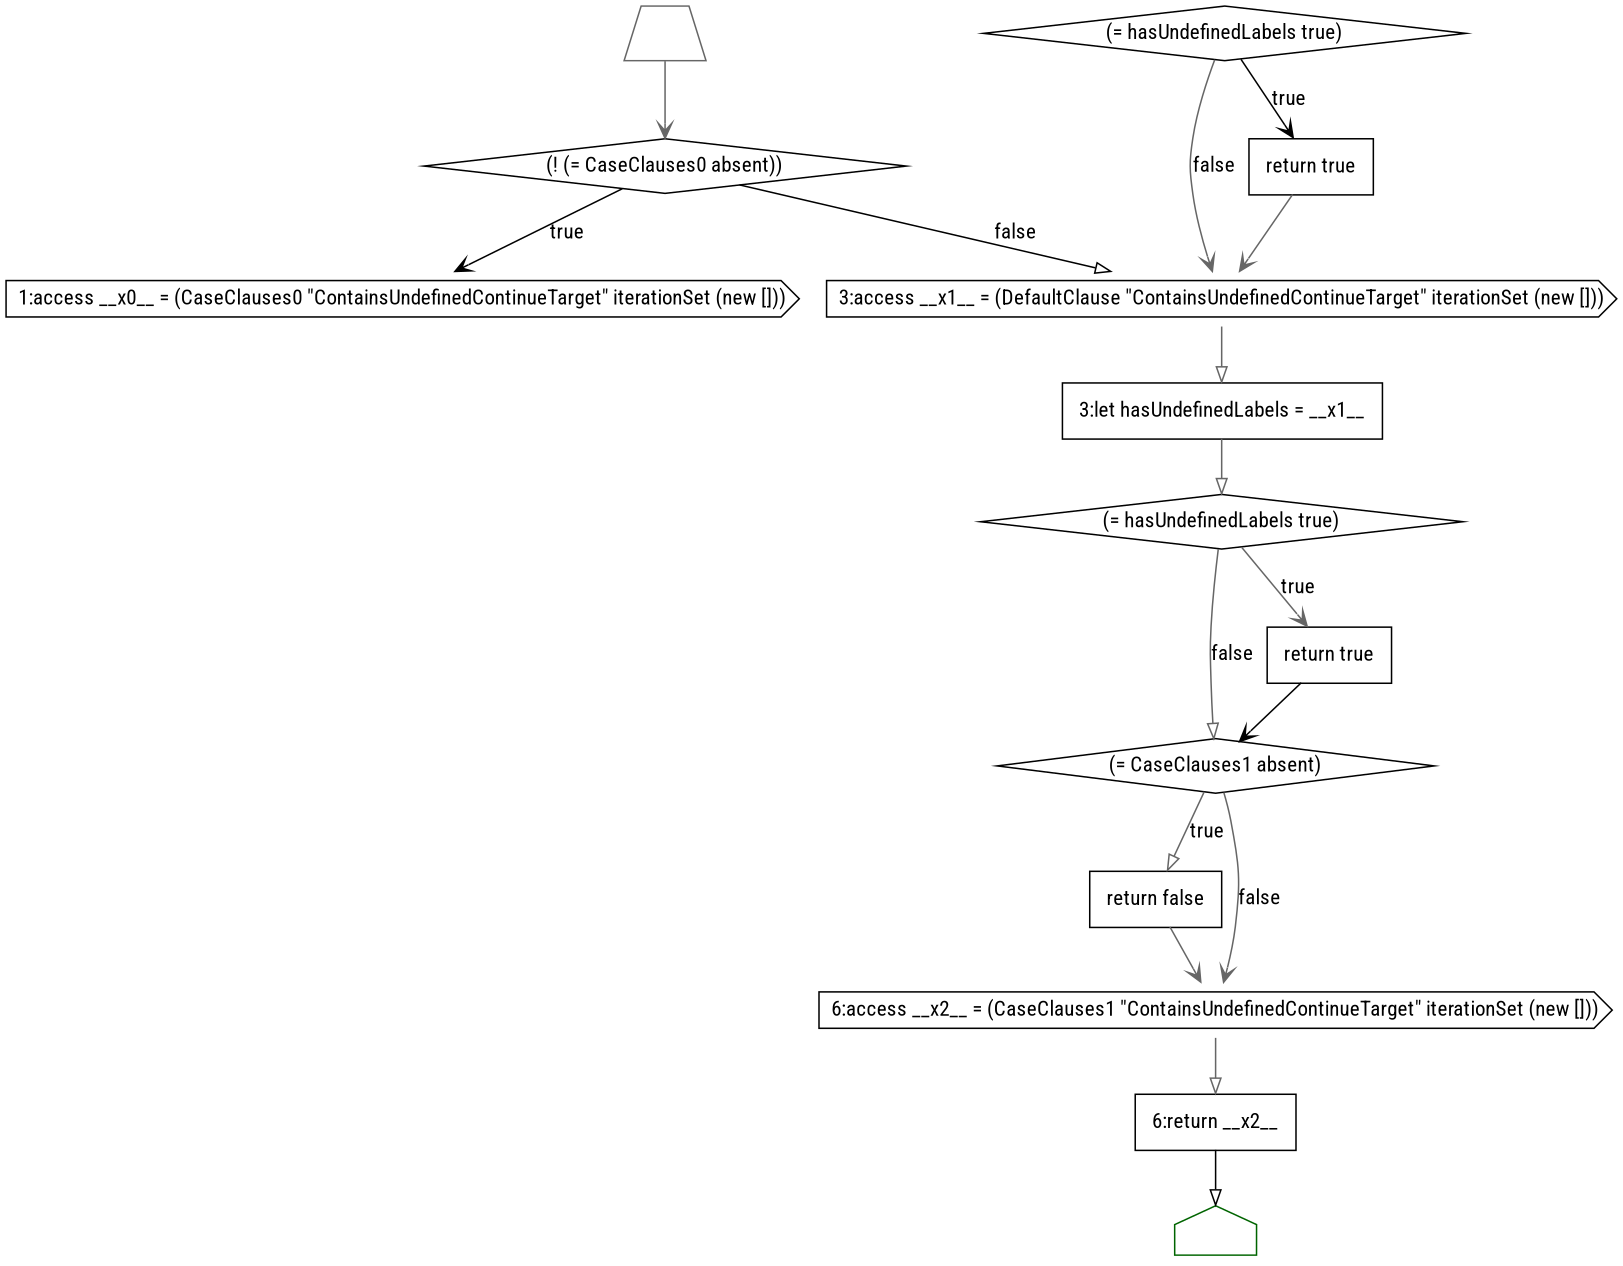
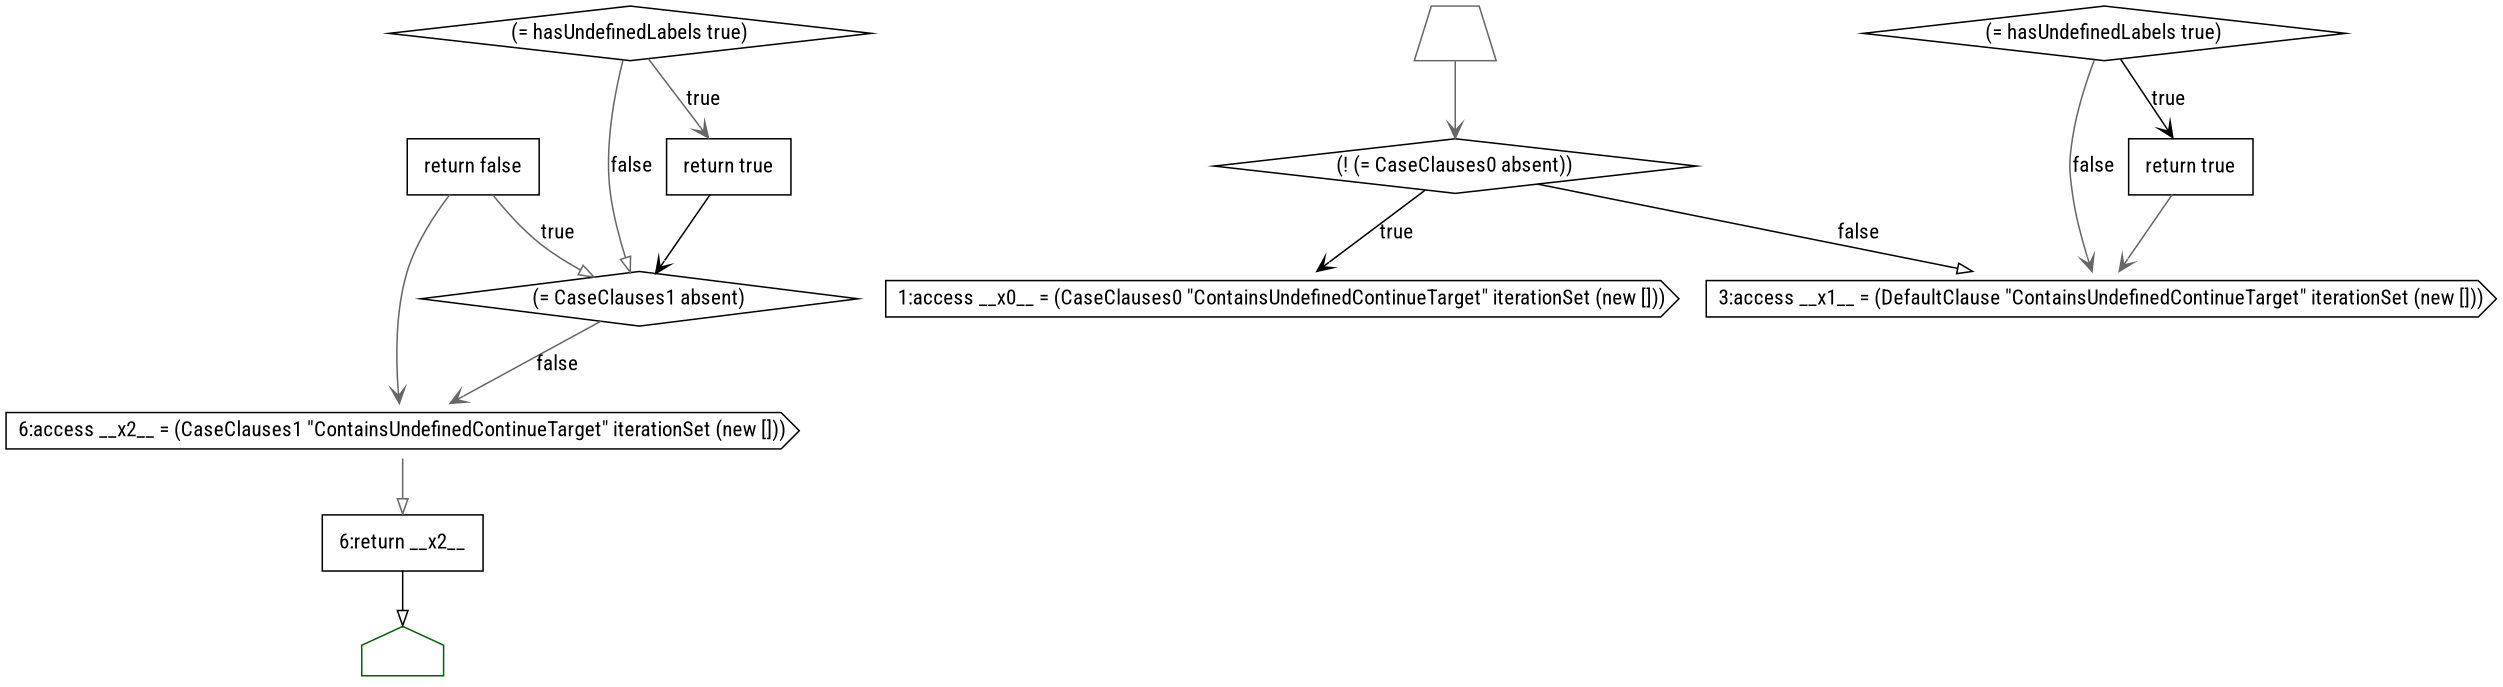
node "3:let hasUndefinedLabels = __x1__": removed
edge "(= CaseClauses1 absent)" -> "return false": reversed
